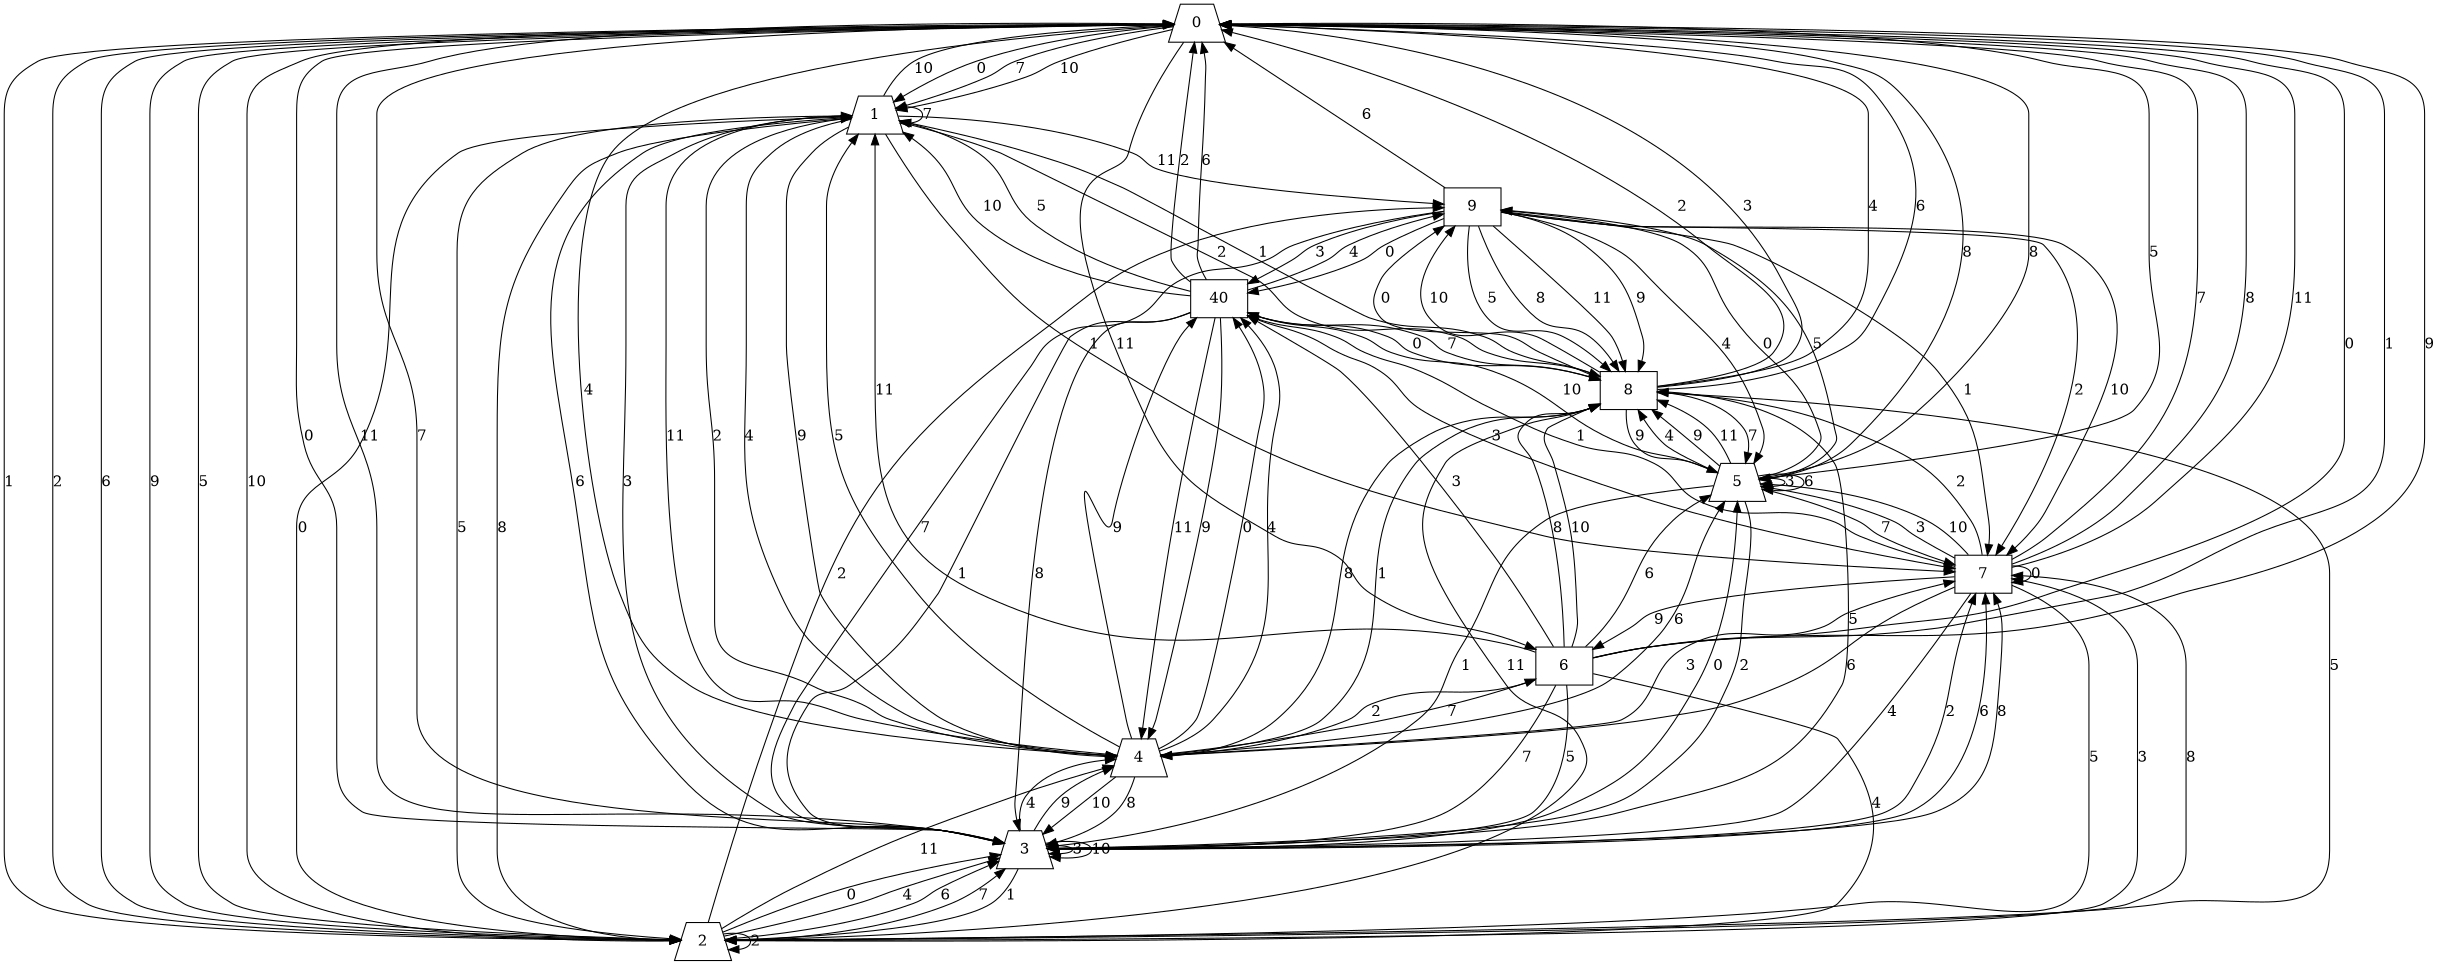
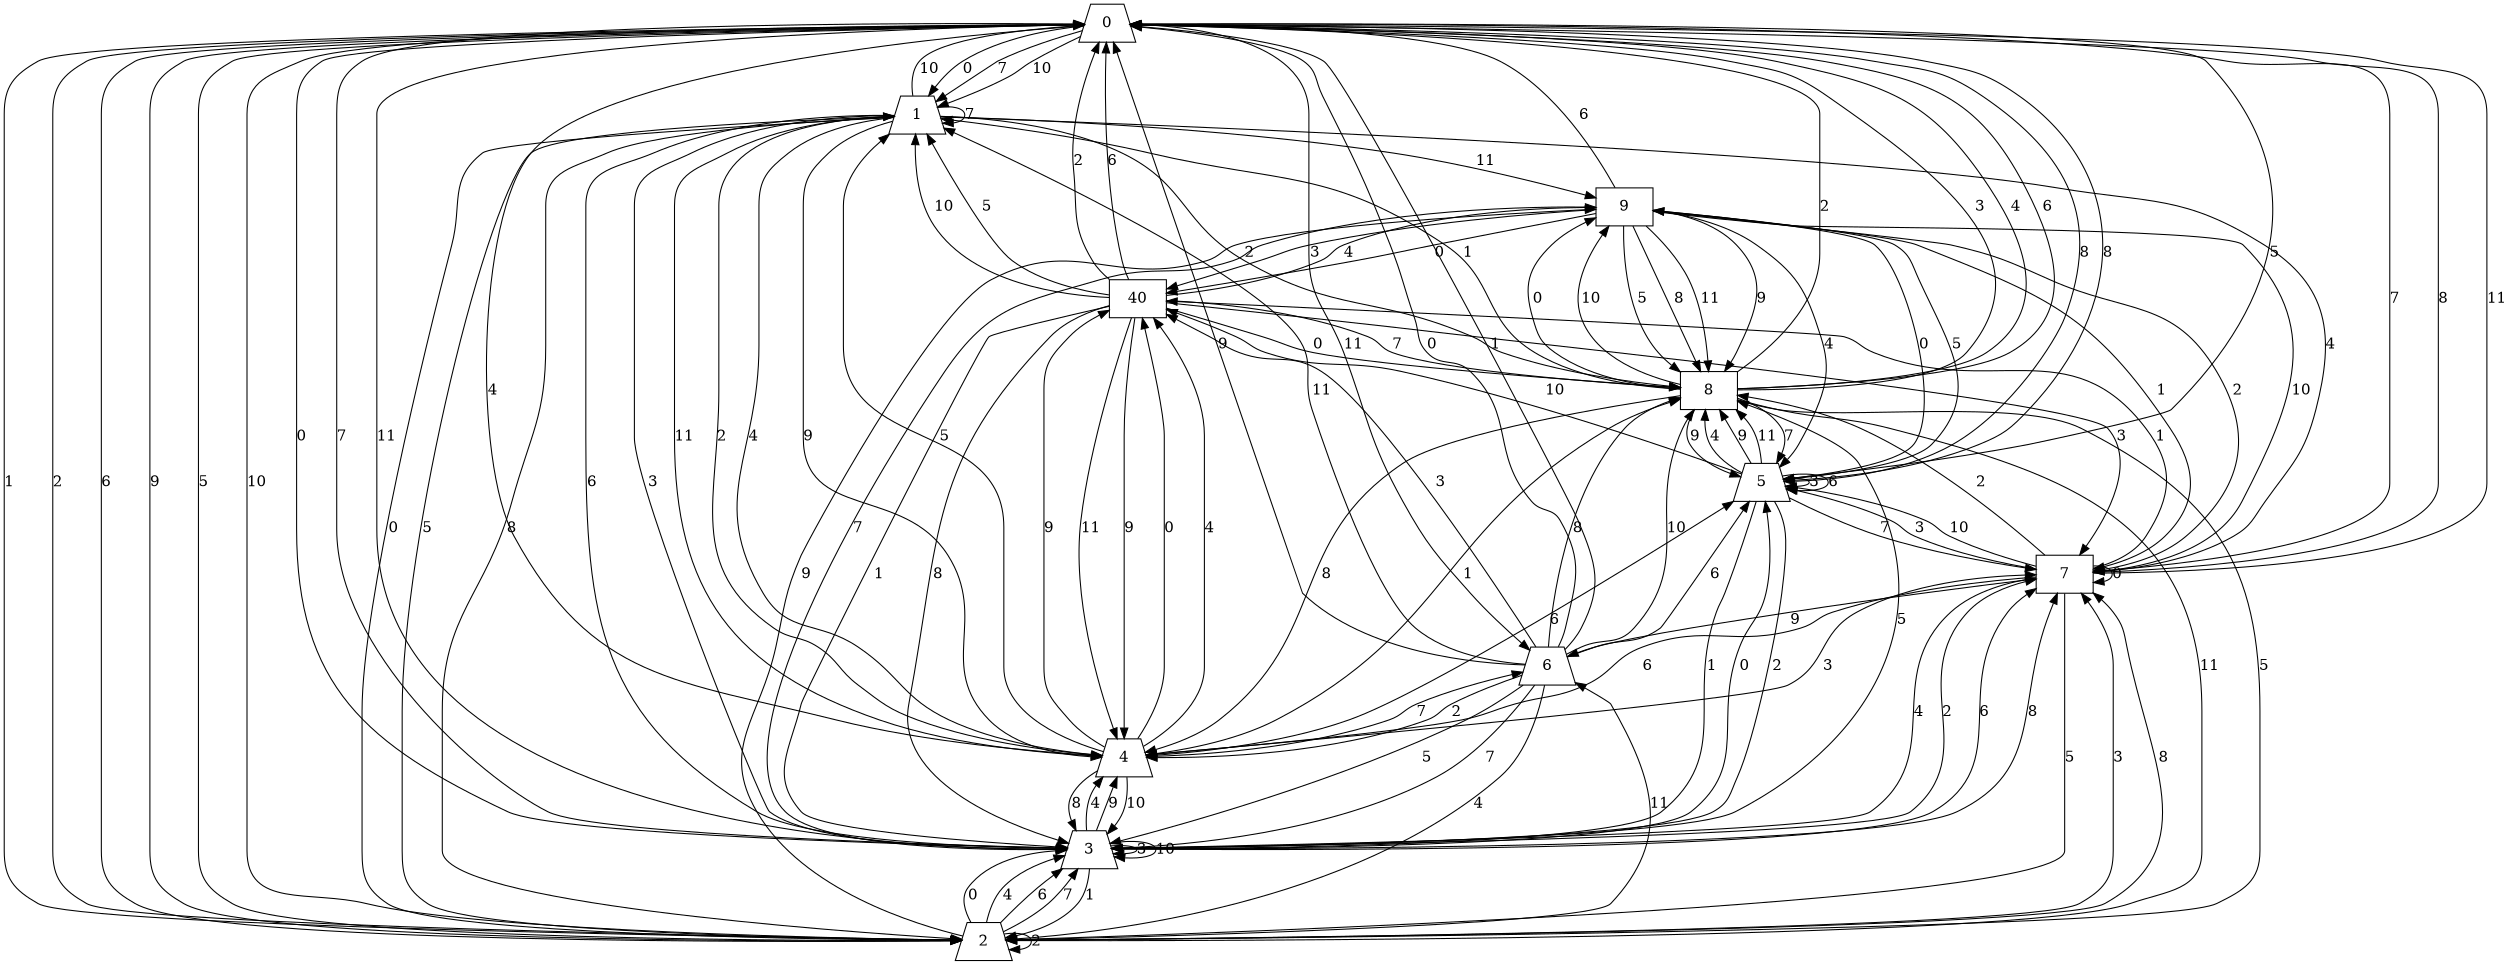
edge "1" -> "7": label "1" -> "4"
edge "2" -> "9": label "2" -> "9"
node "6": shape box -> trapezium
edge "2" -> "4": now "2" -> "6"
